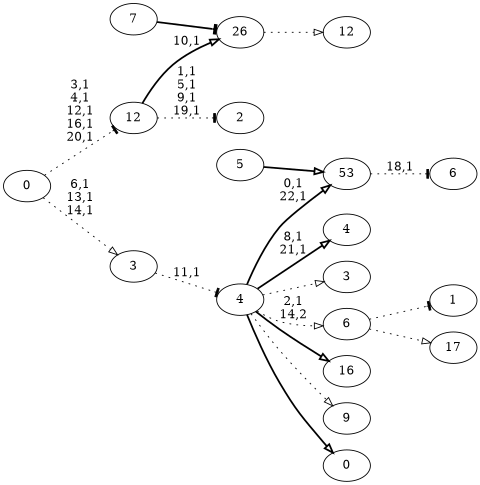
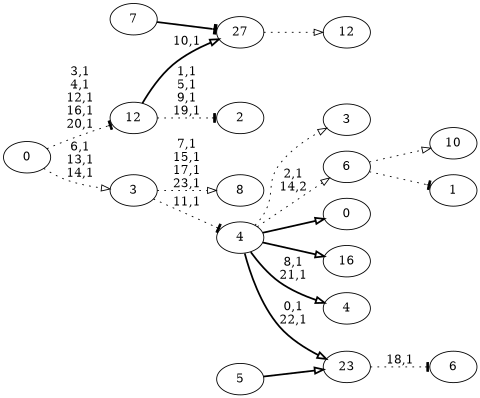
node "26": label "26" -> "27"
node "53": label "53" -> "23"
node "8": added
node "17": label "17" -> "10"
node "9": removed
